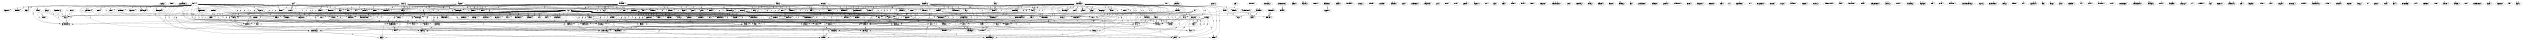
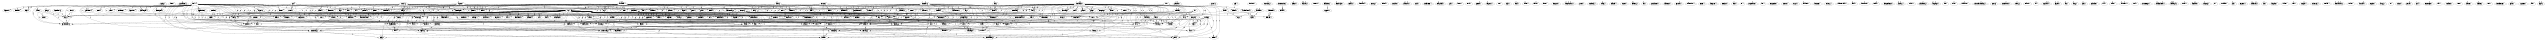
node "cambridge(1)": added
node "appear(1)": added
